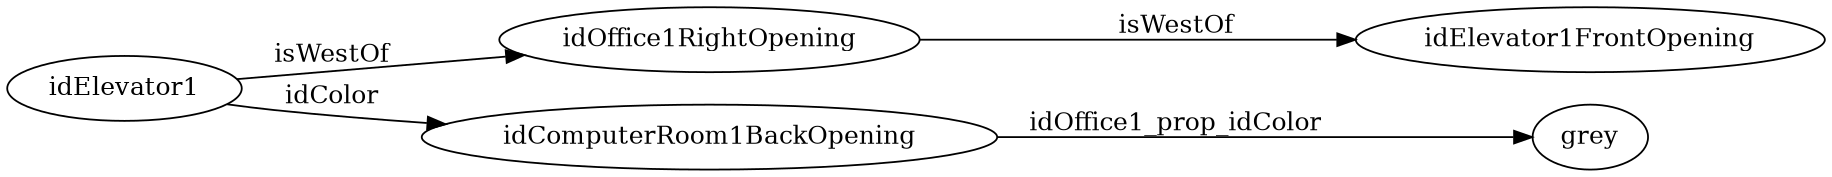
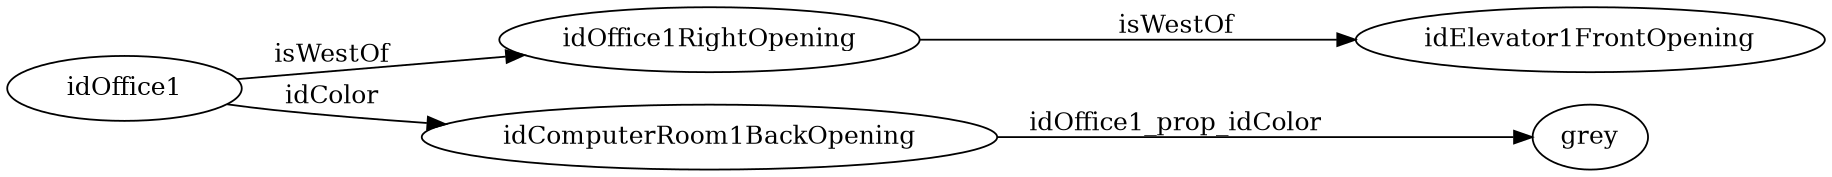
node "idElevator1": label "idElevator1" -> "idOffice1"
